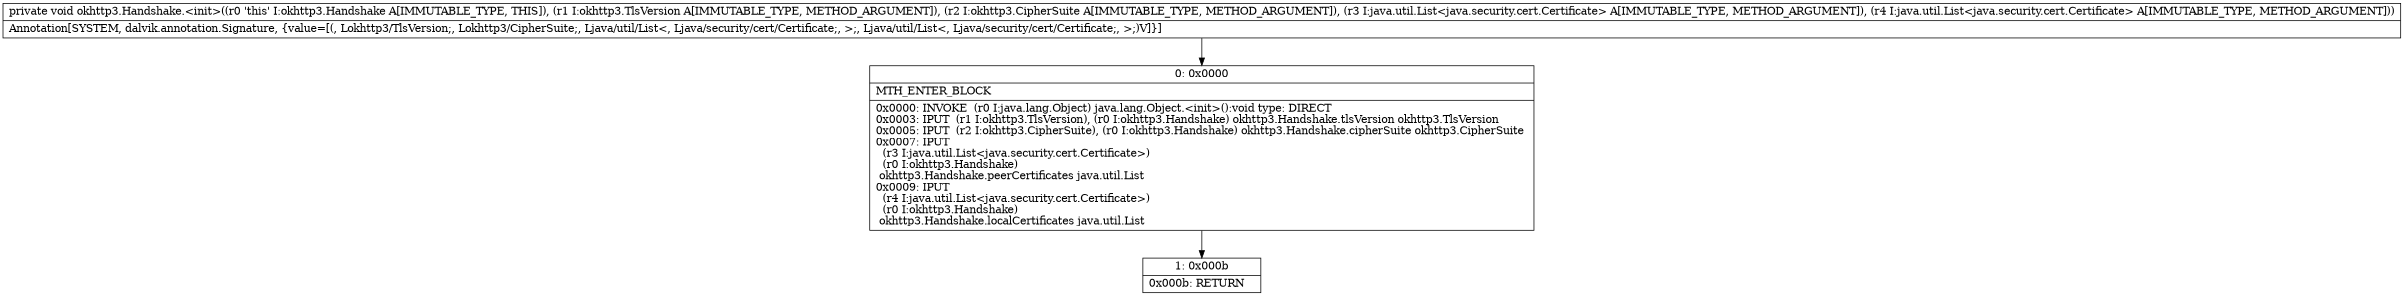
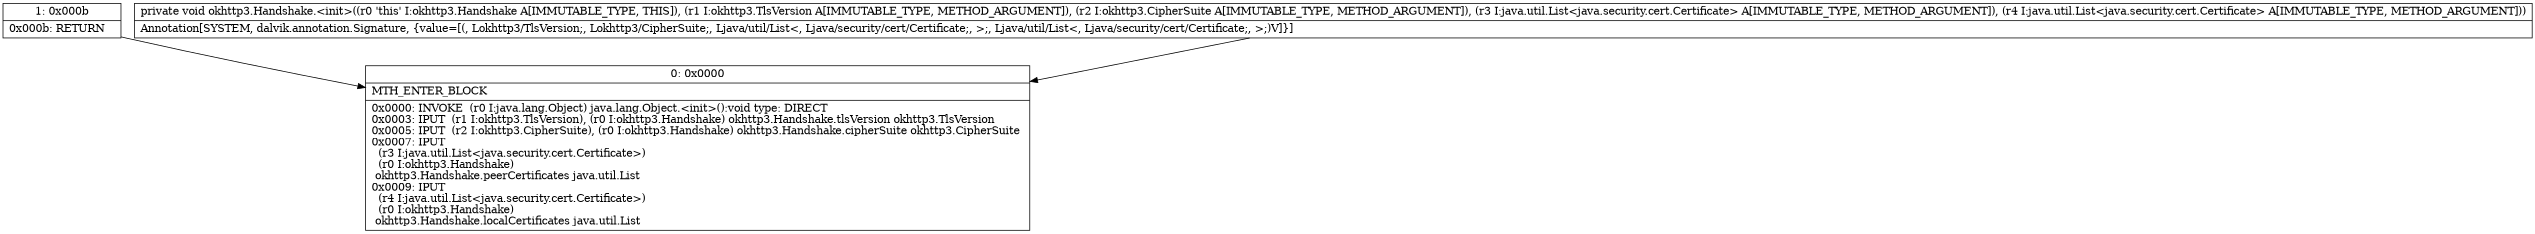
edge "0: 0x0000" -> "1: 0x000b": reversed
